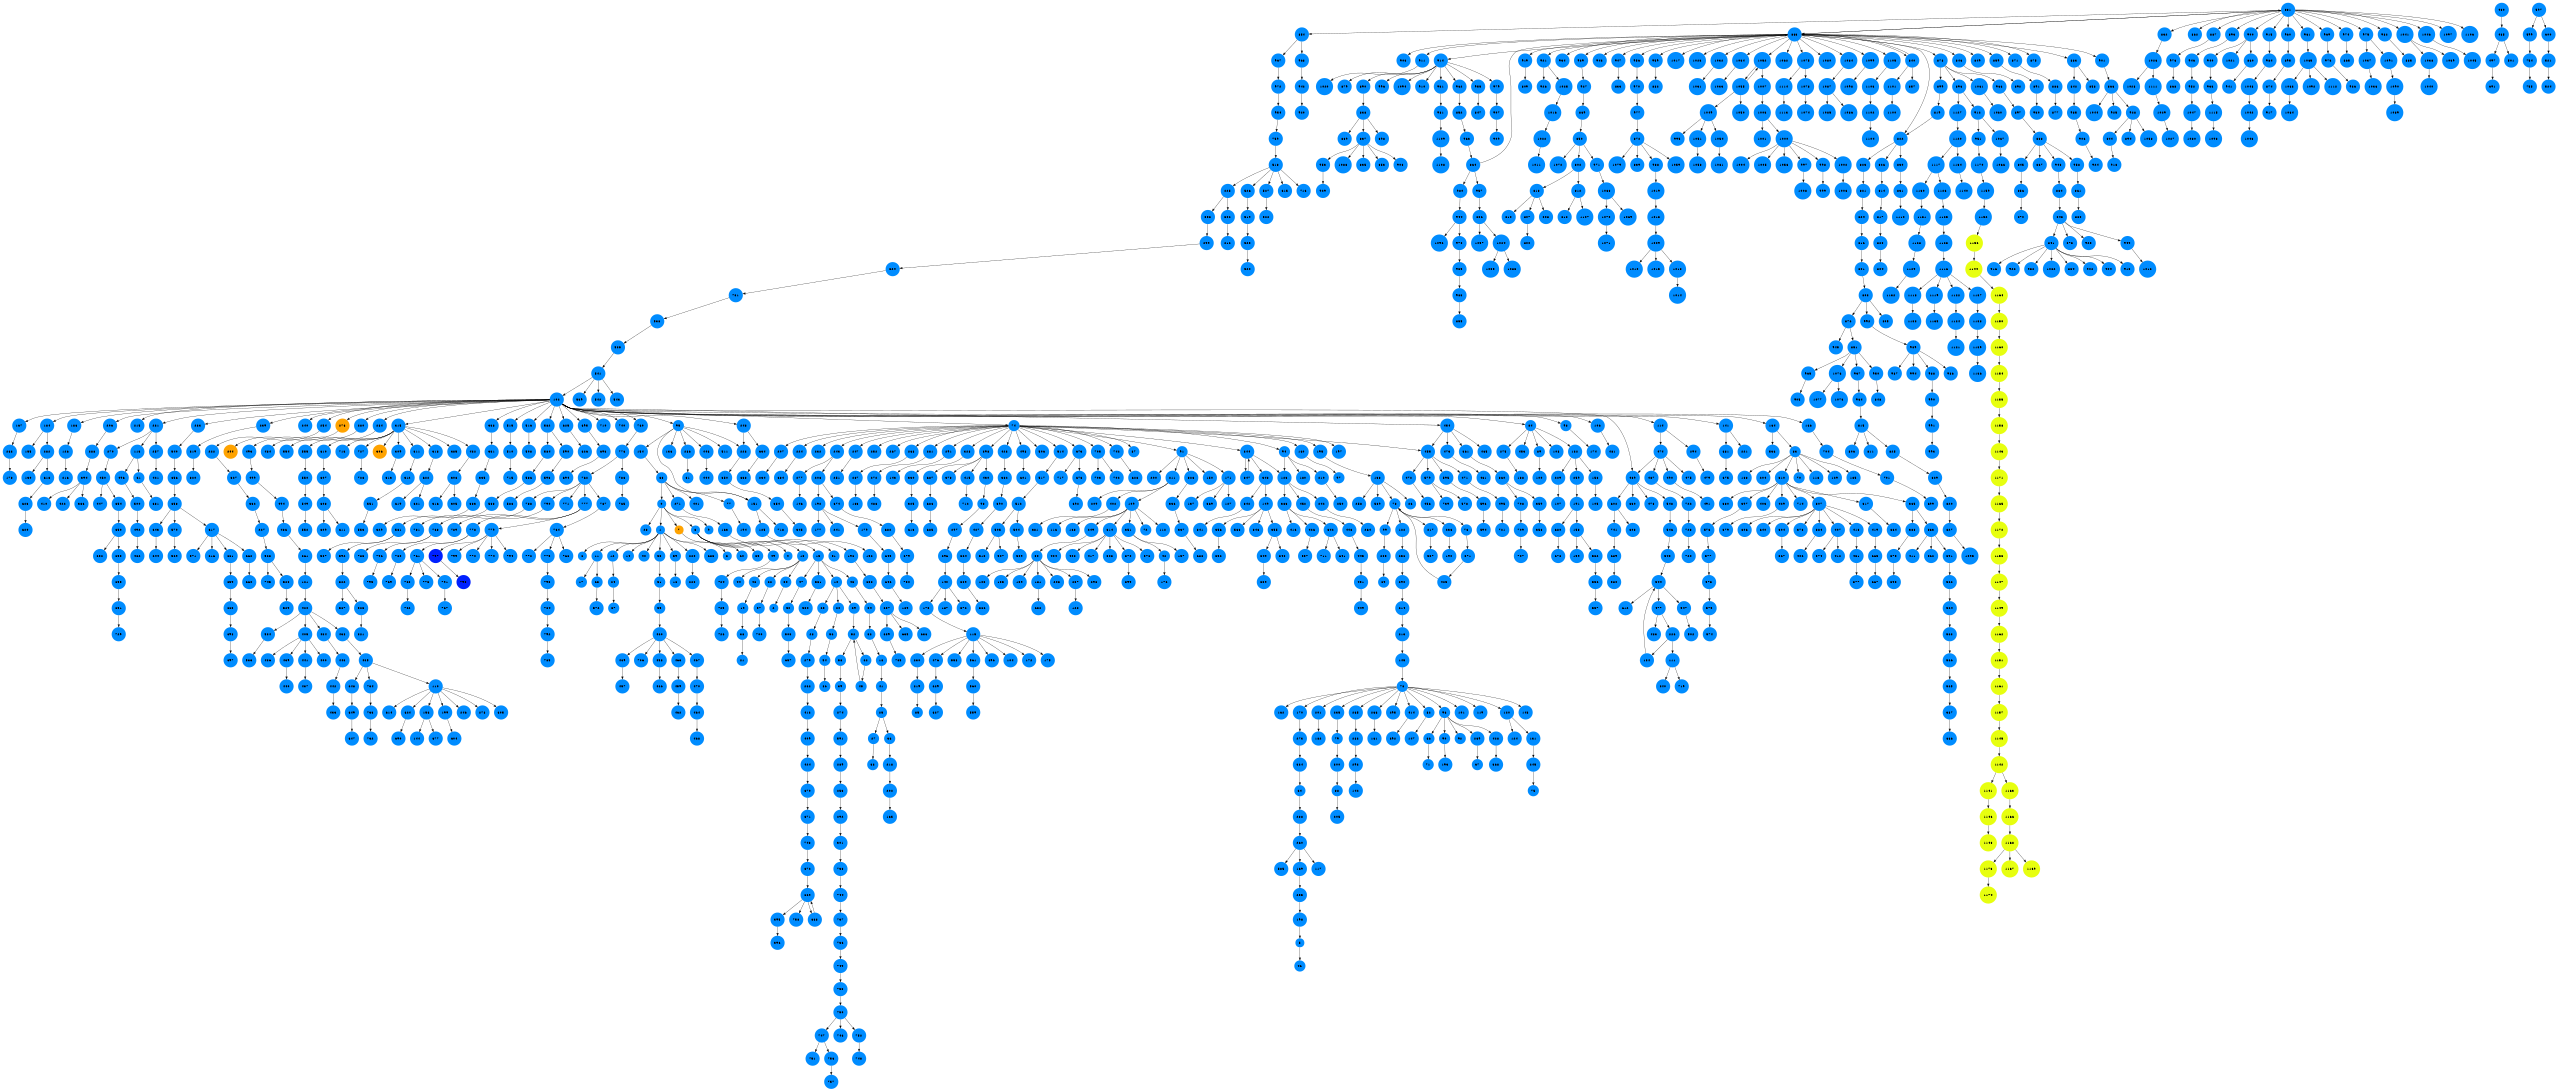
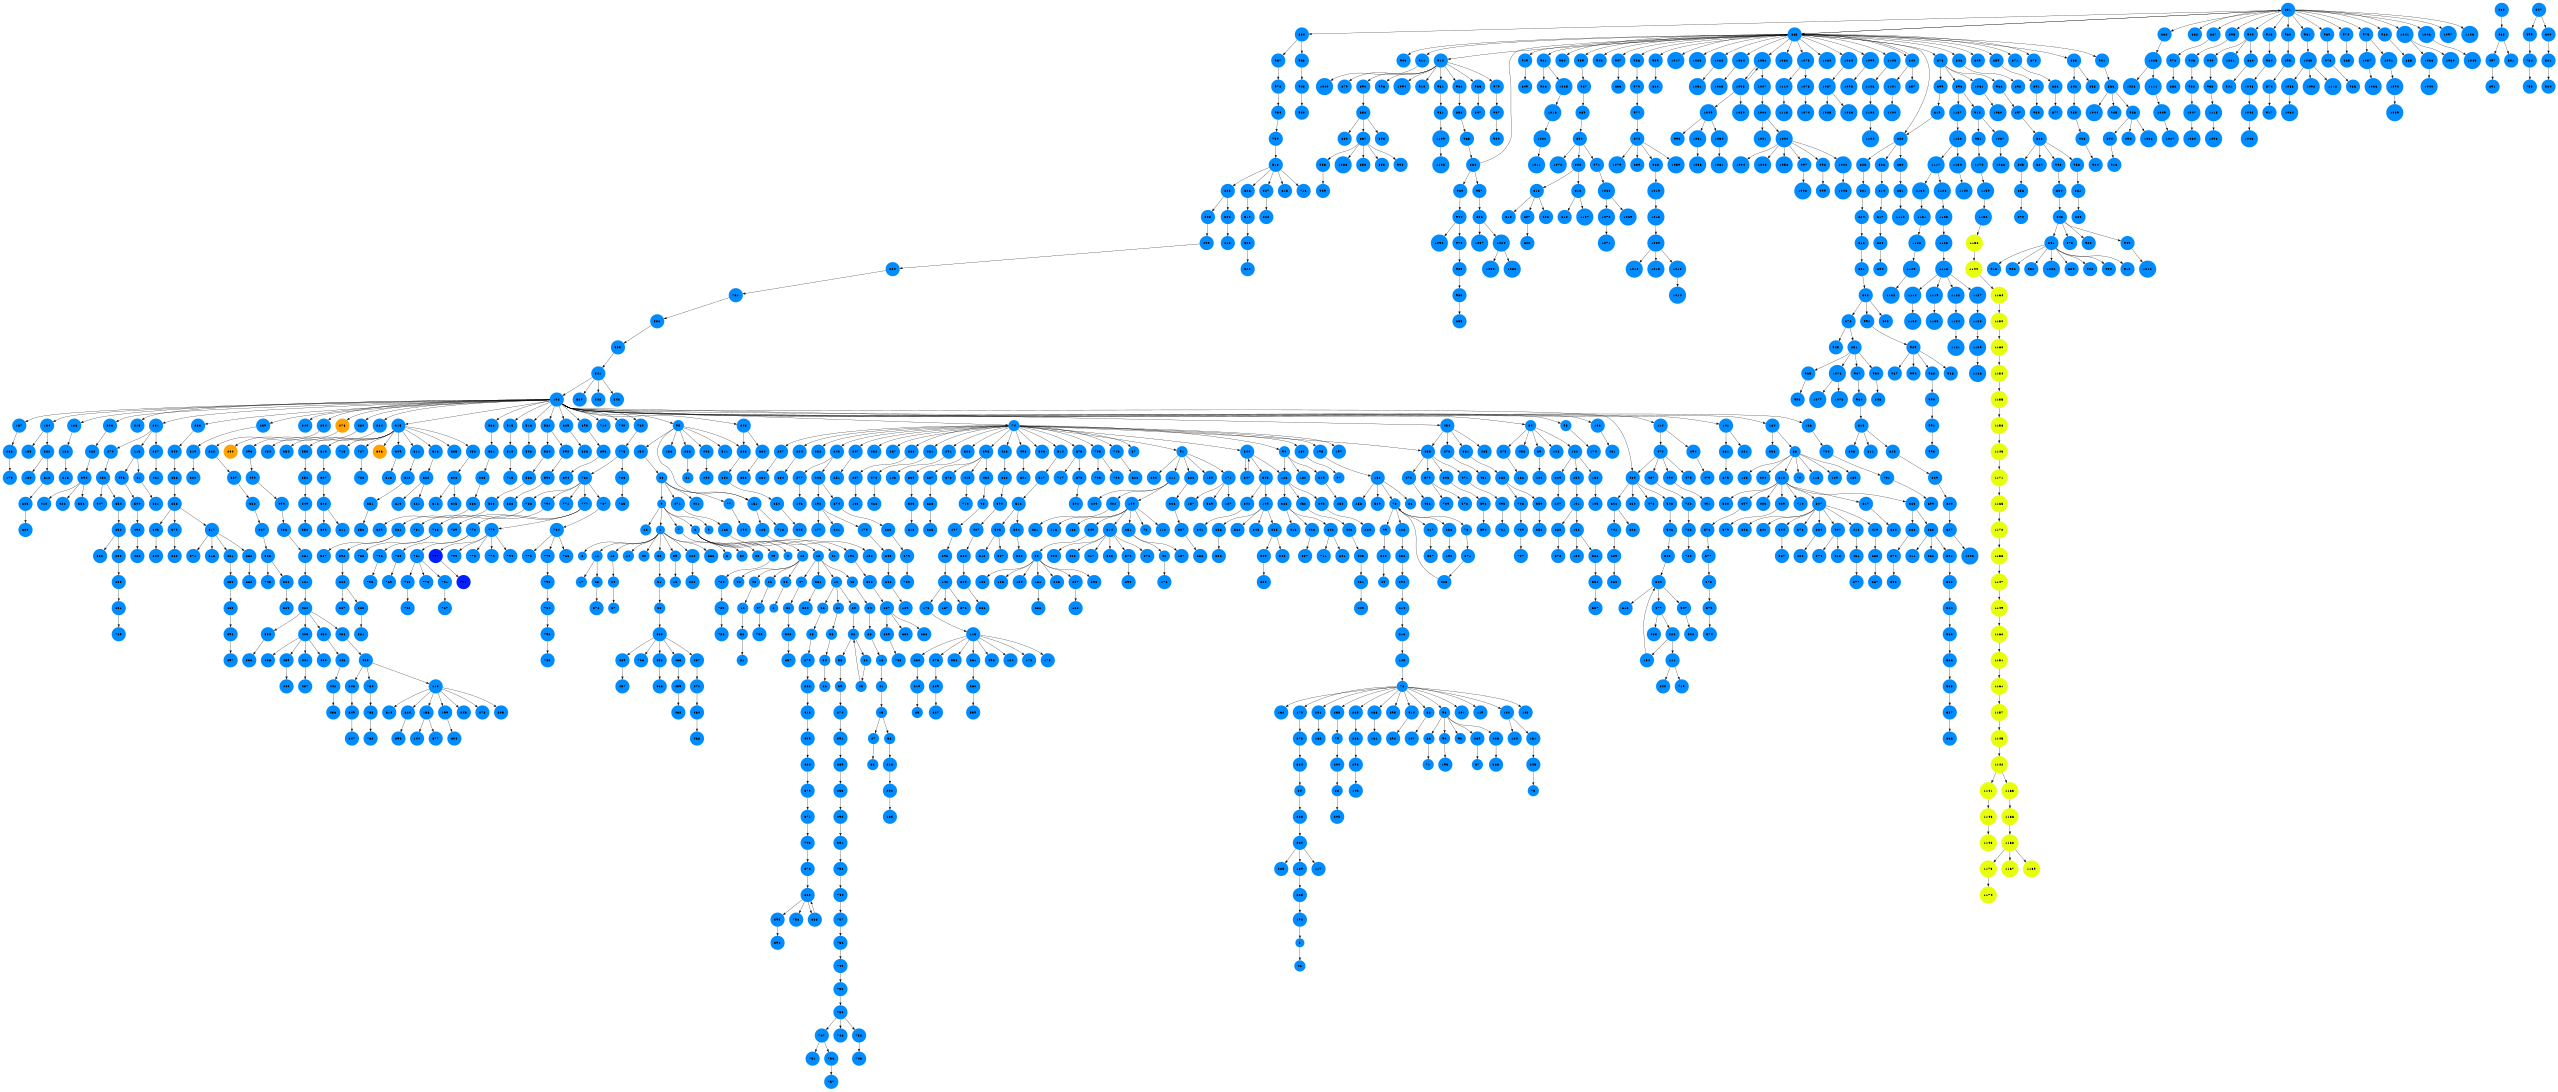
node "7": fillcolor #ffa300 -> #008cff
